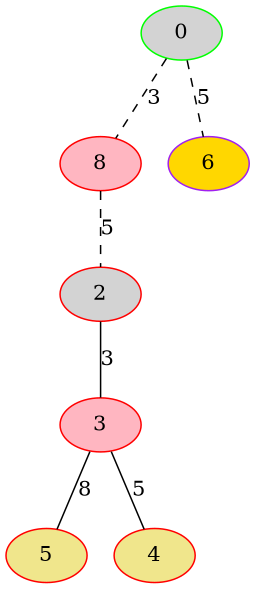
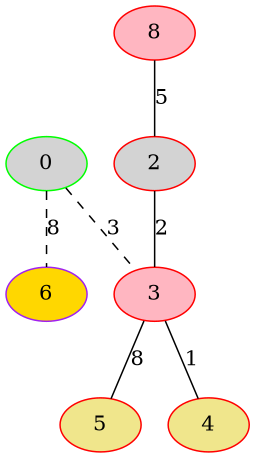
edge "0" -- "8": now "0" -- "3"
edge "0" -- "6": label "5" -> "8"
edge "8" -- "2": style dashed -> solid
edge "2" -- "3": label "3" -> "2"
edge "3" -- "4": label "5" -> "1"
